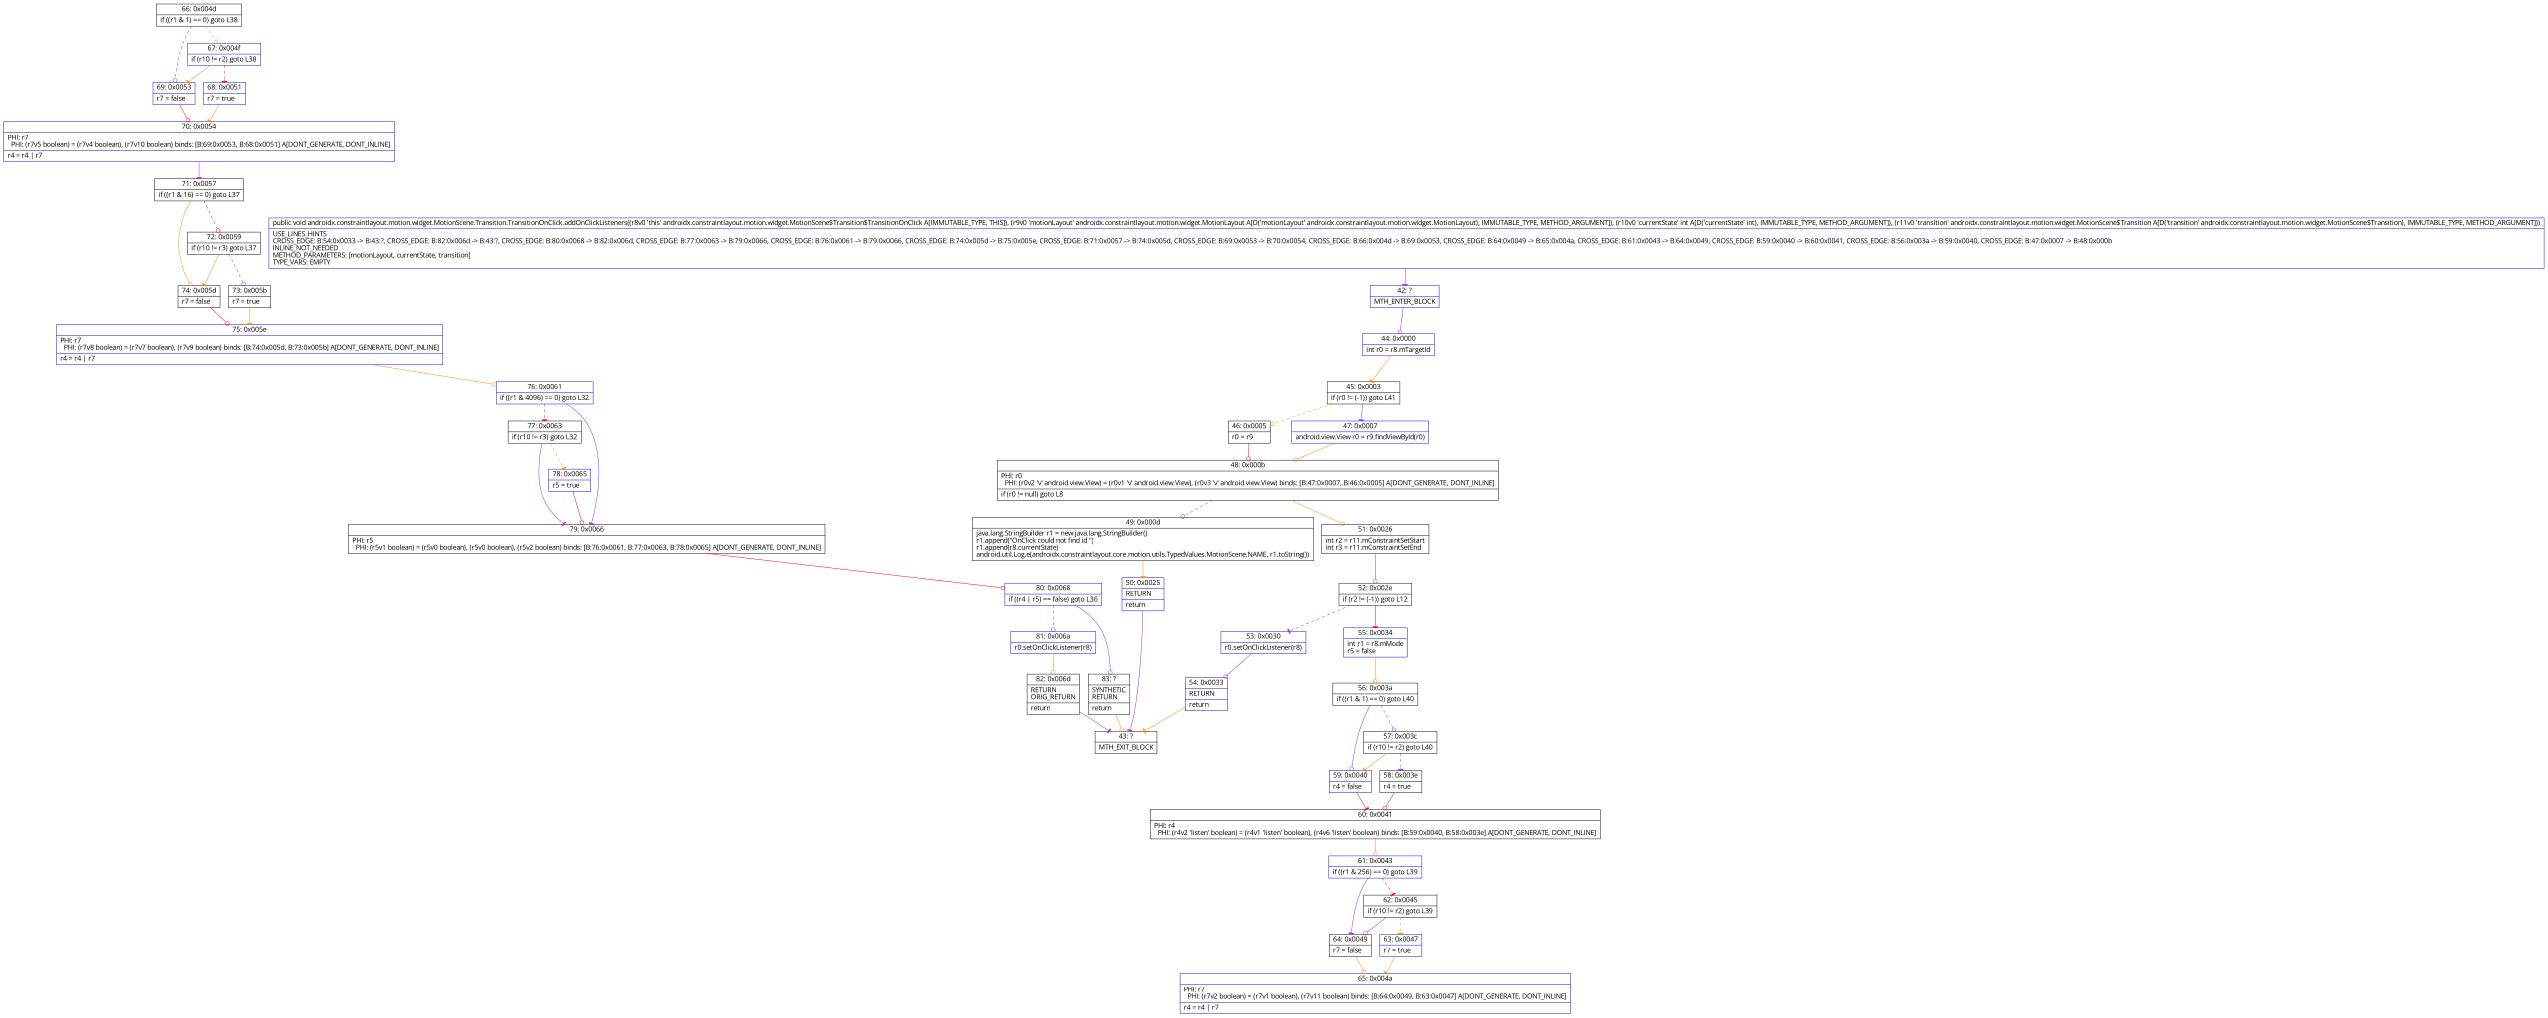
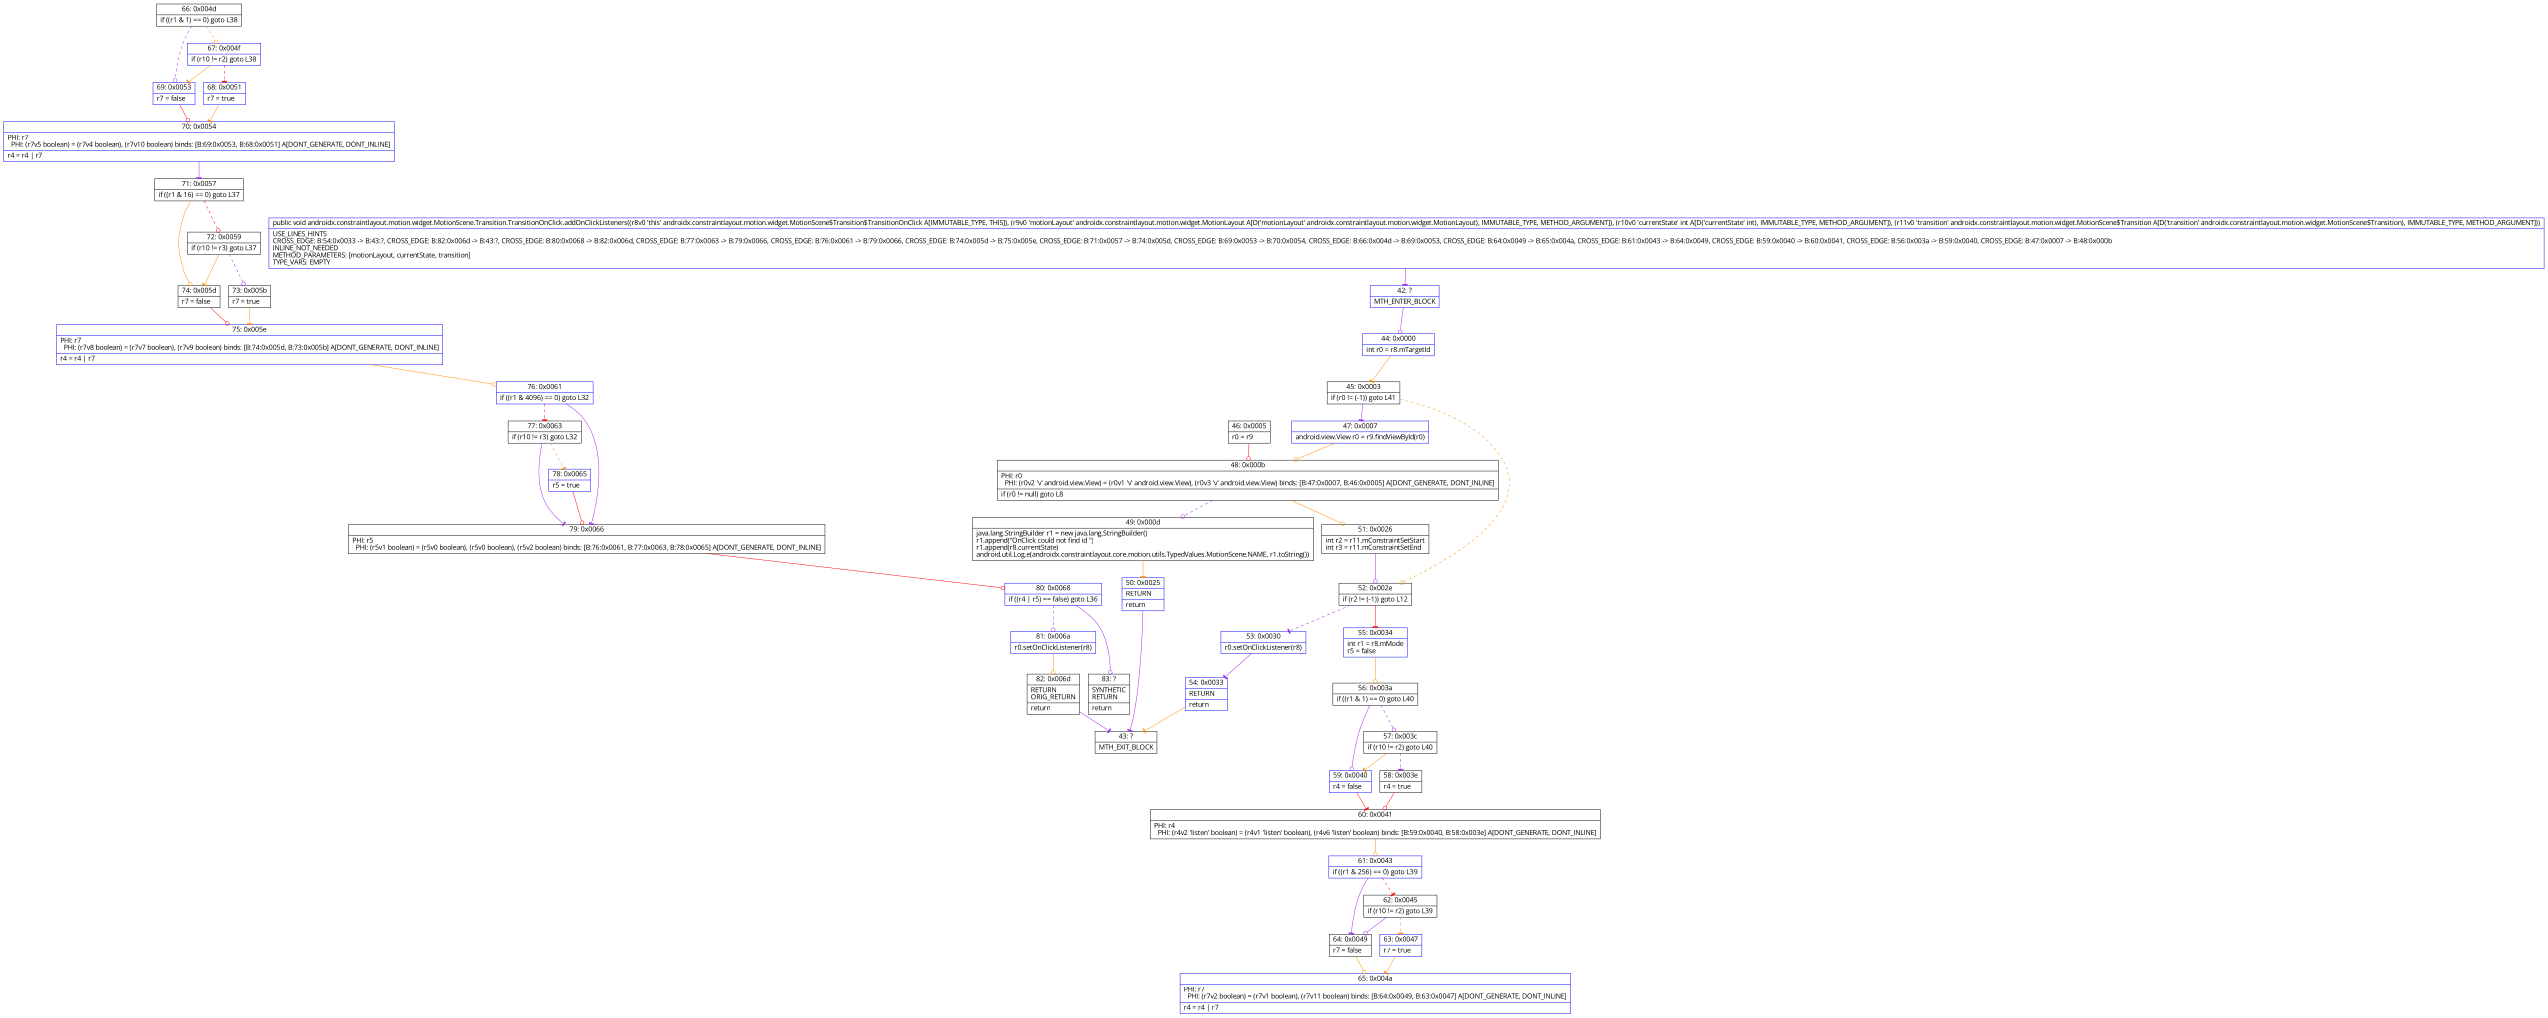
edge "45: 0x0003" -> "46: 0x0005": now "45: 0x0003" -> "52: 0x002e"
edge "53: 0x0030" -> "54: 0x0033": arrowhead odot -> tee
edge "83: ?" -> "43: ?": removed
